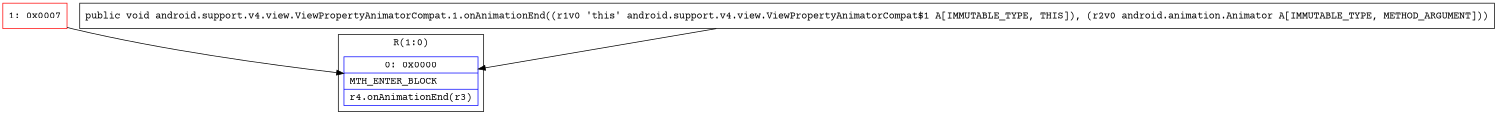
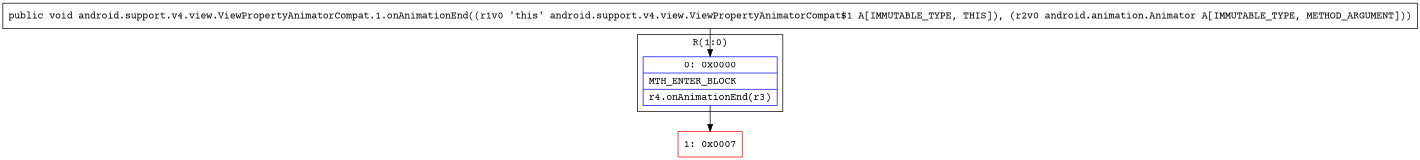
edge "1: 0x0007" -> "0: 0x0000": reversed
